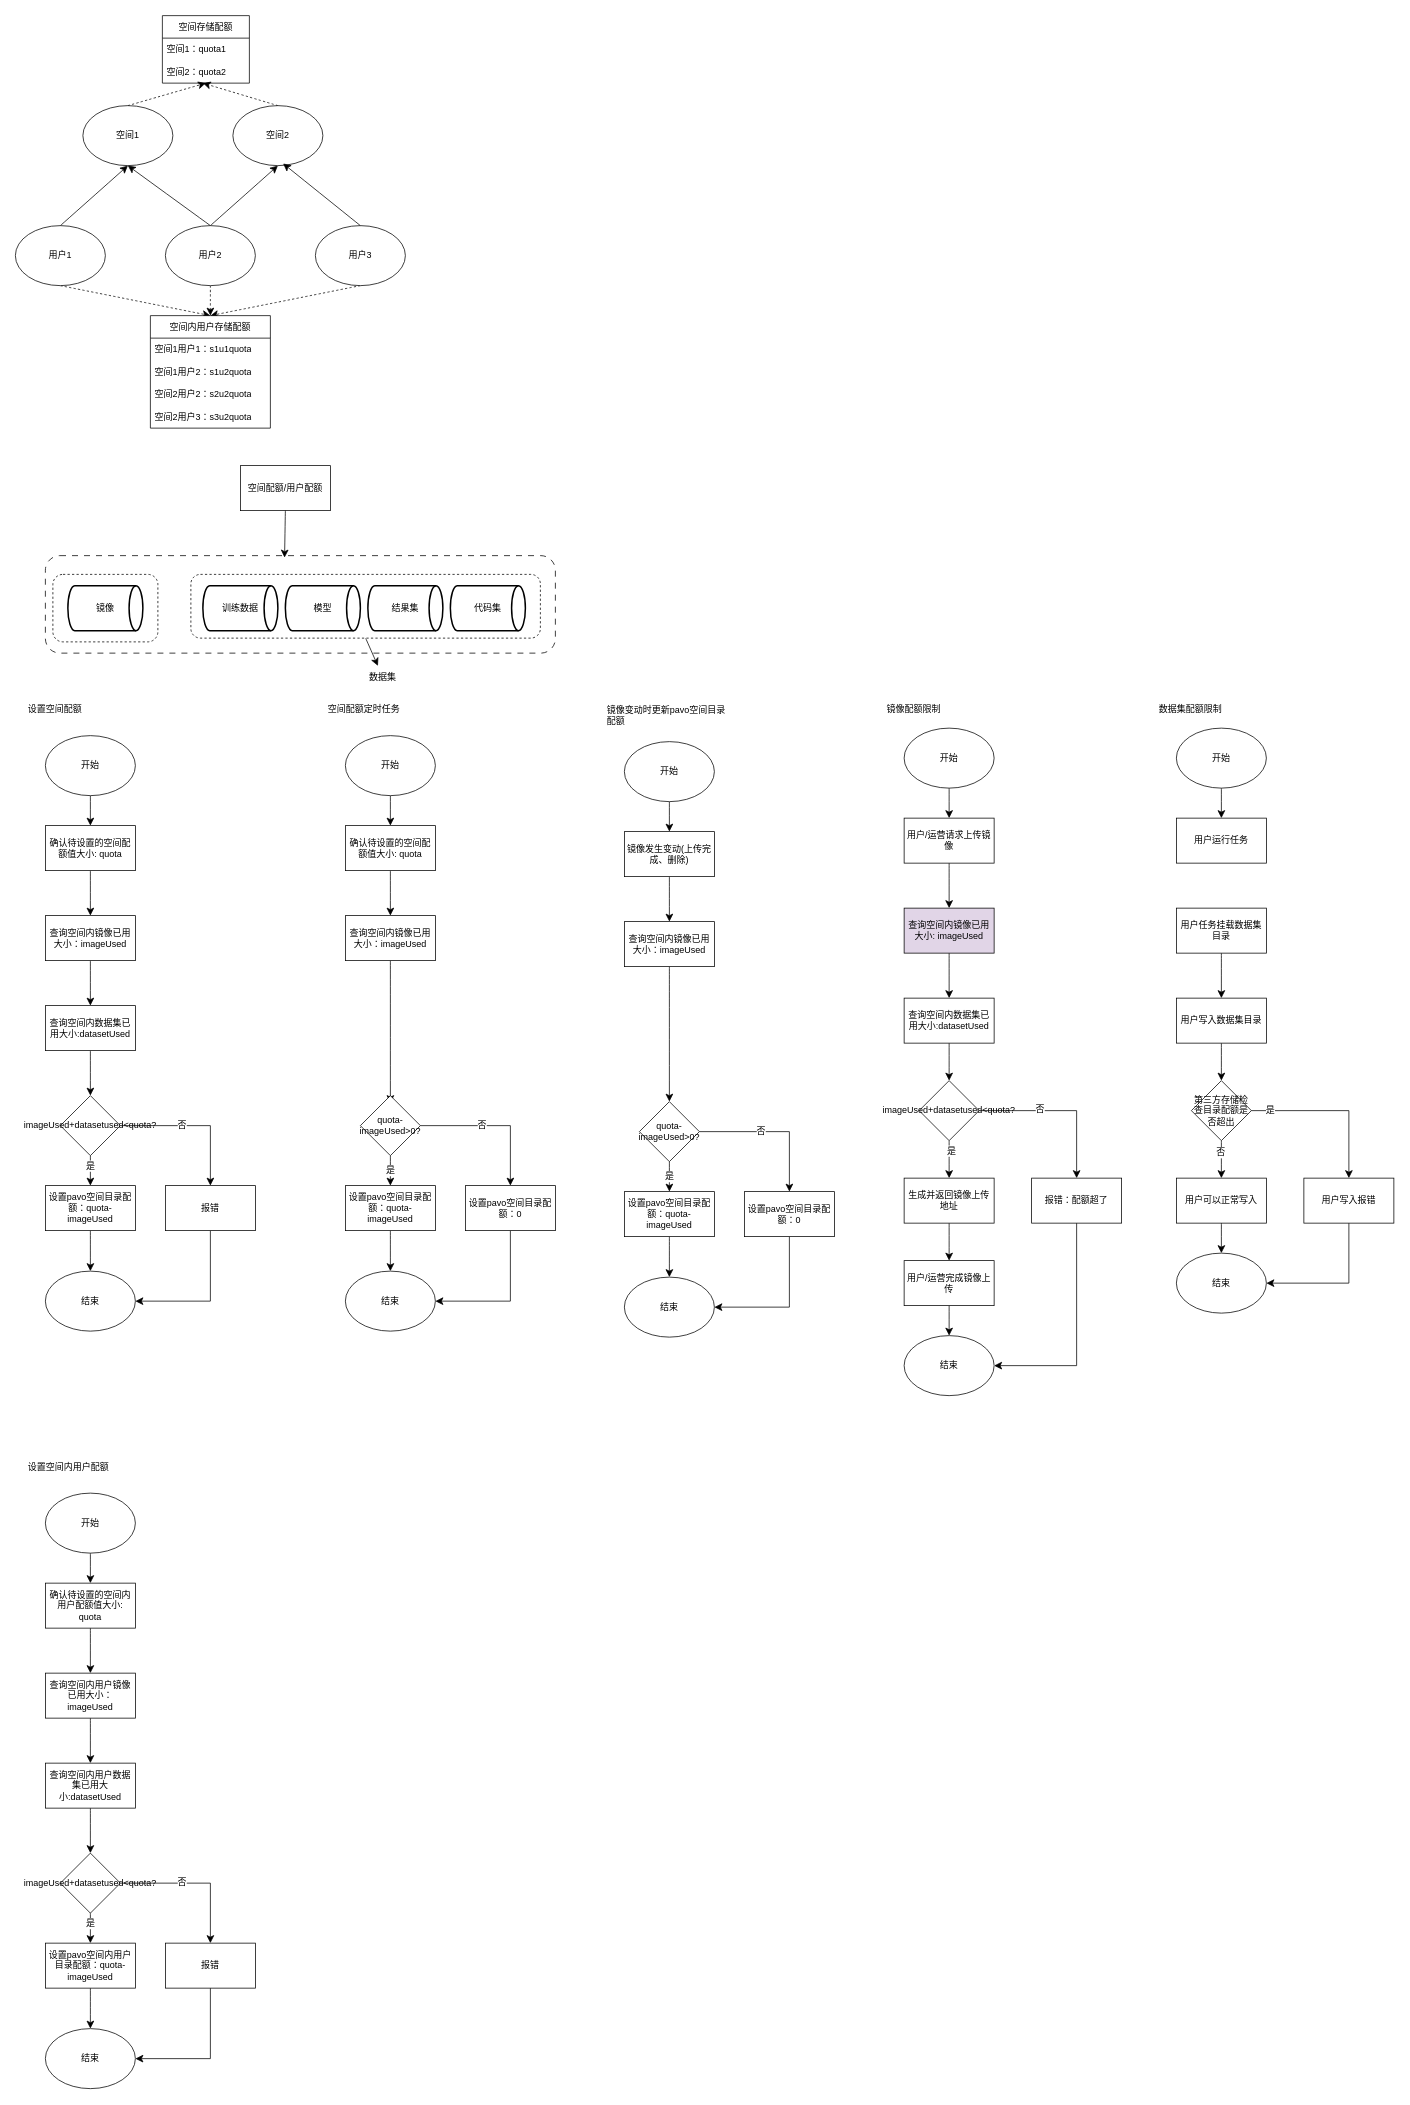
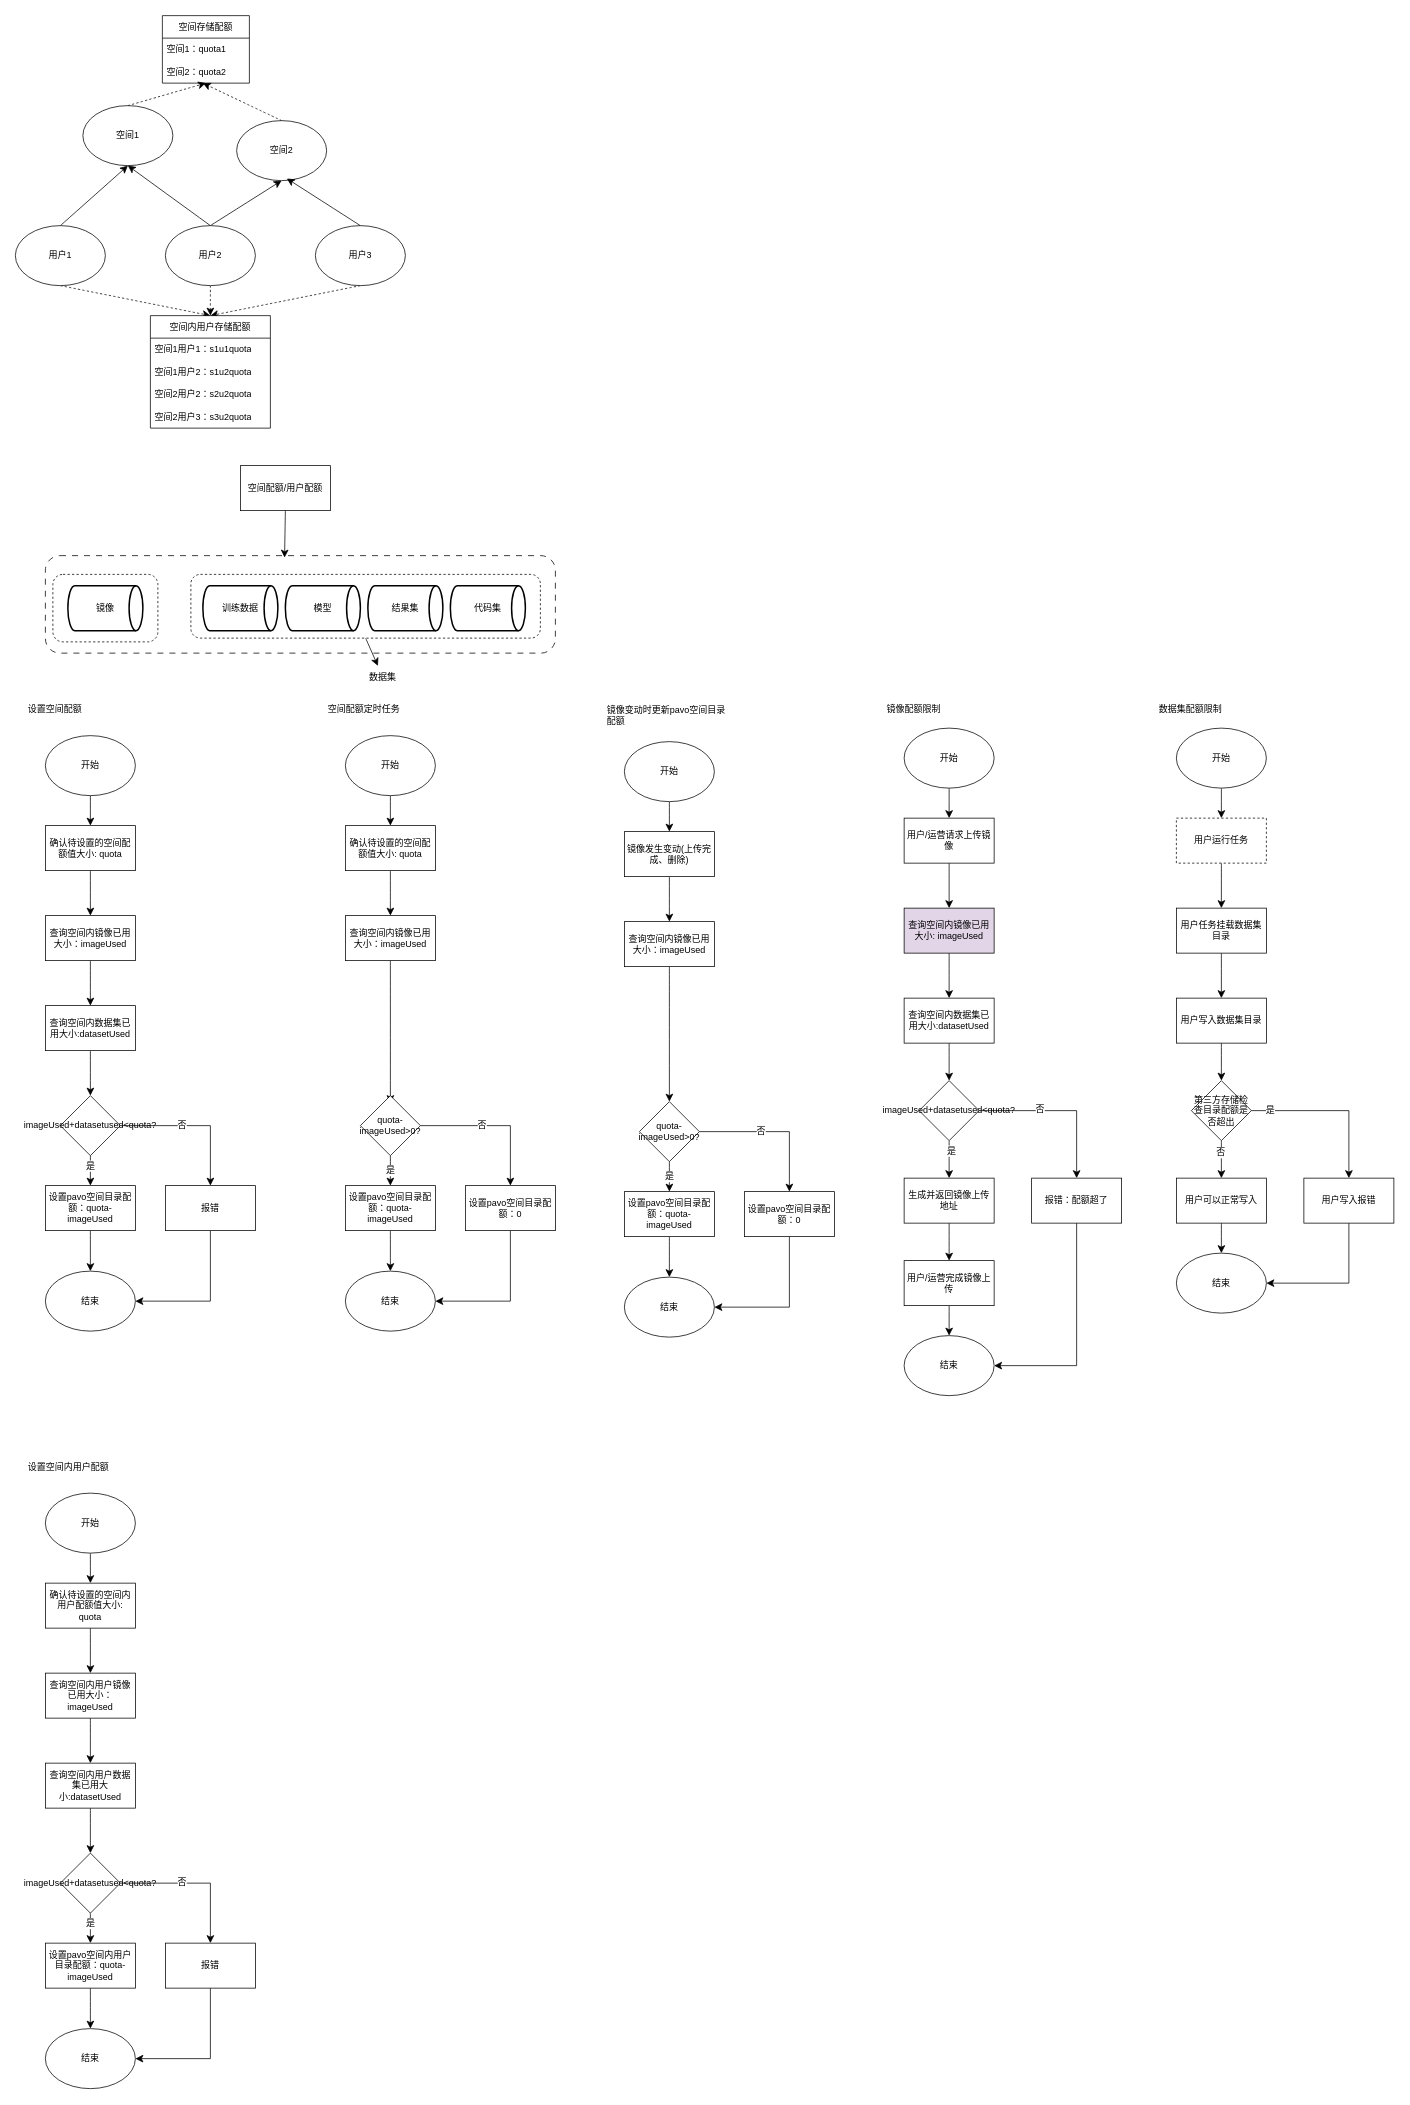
node "空间2": moved (278, 135) -> (282, 150)
node "用户运行任务": style solid -> dashed
edge "用户运行任务" -> "用户任务挂载数据集目录": added
